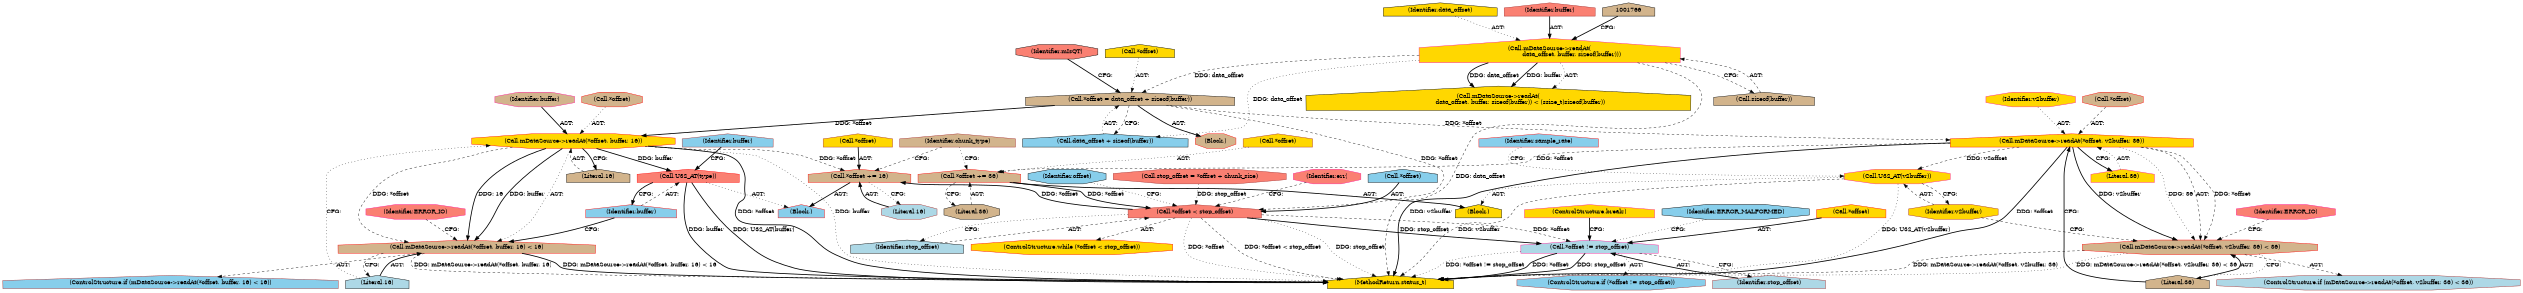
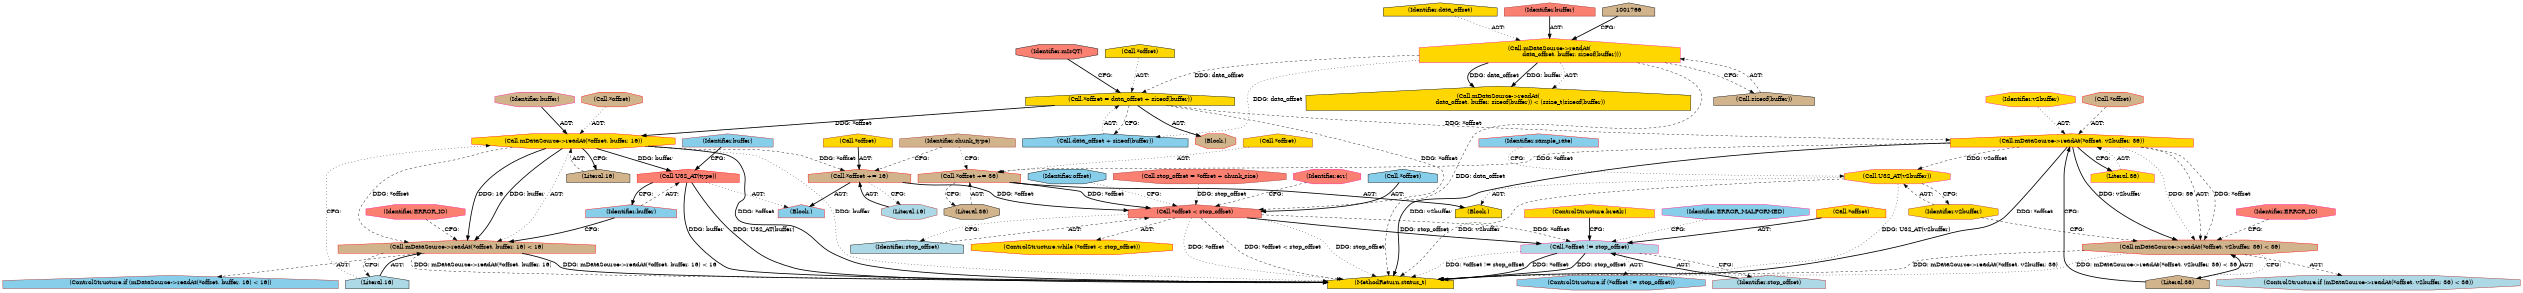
node "(Call,*offset = data_offset + sizeof(buffer))": fillcolor tan -> gold
edge "(Call,*offset < stop_offset)" -> "(Call,*offset += 16)": reversed
node "(Identifier,ERROR_MALFORMED)": color black -> deeppink
